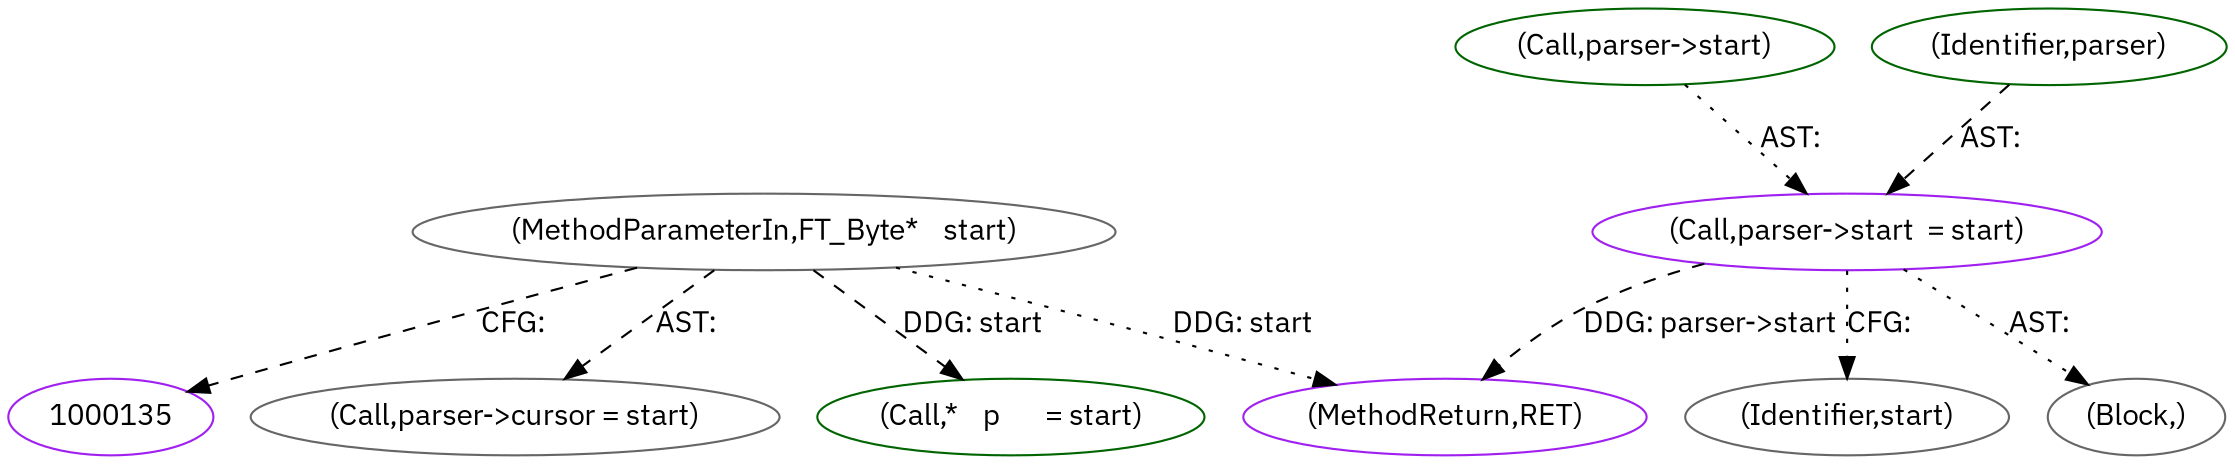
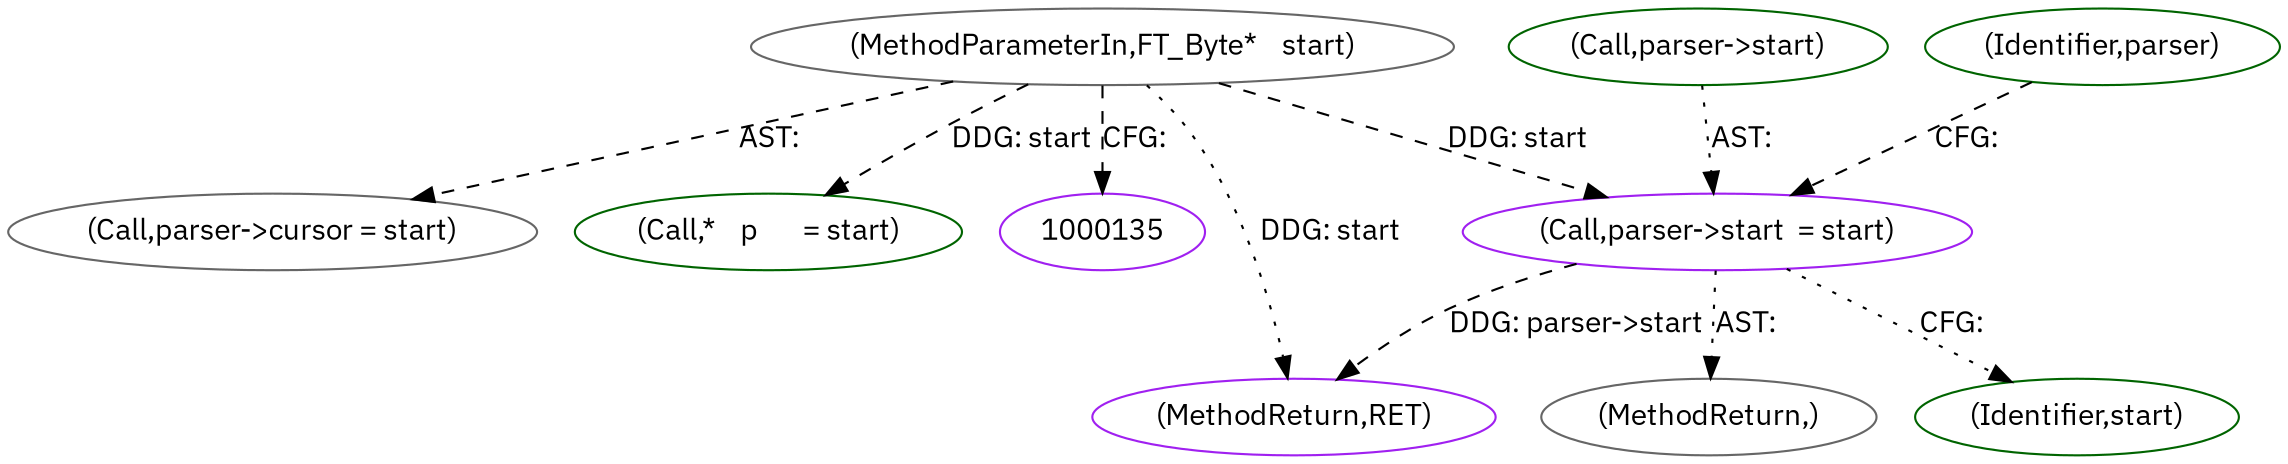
edge "(MethodParameterIn,FT_Byte*    start)" -> "(Call,parser->start  = start)": added, label "DDG: start"
edge "(Identifier,parser)" -> "(Call,parser->start  = start)": label "AST: " -> "CFG: "
node "(Identifier,start)": color gray40 -> darkgreen
node "(Block,)": label "(Block,)" -> "(MethodReturn,)"
